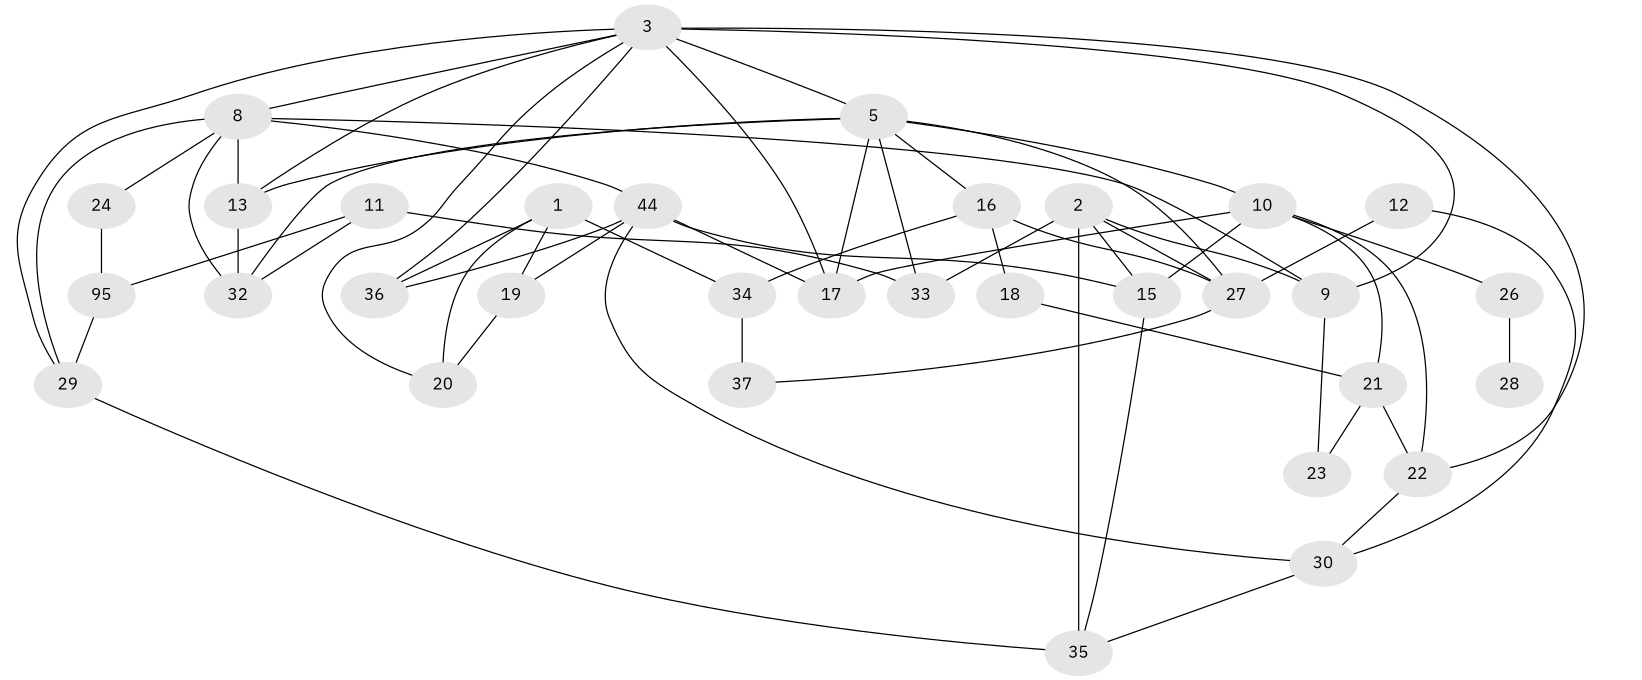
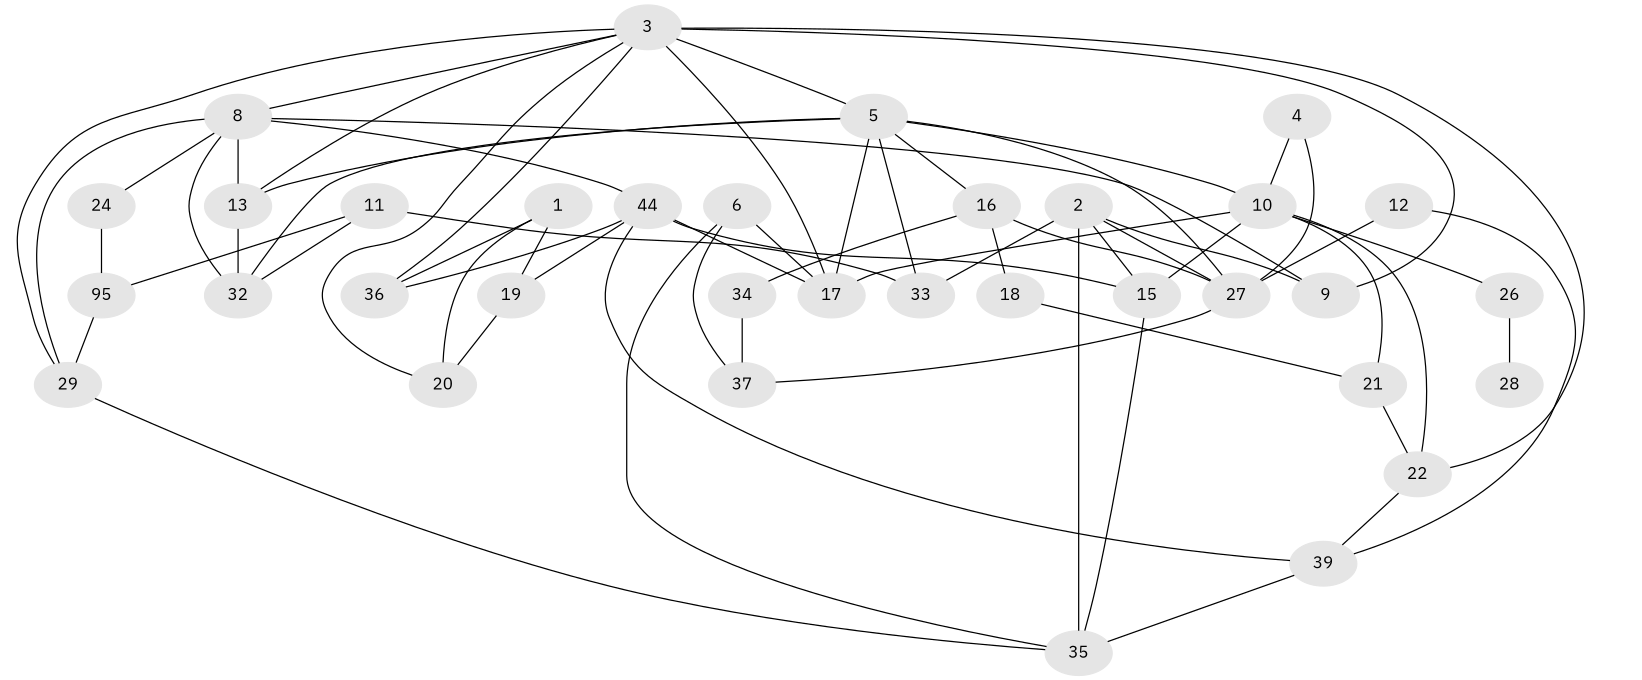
node "4": added
node "6": added
edge "1" -- "34": removed
node "23": removed
node "30": label "30" -> "39"
